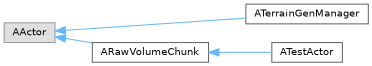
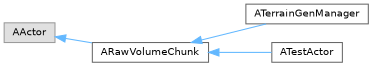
edge "ATerrainGenManager" -> "AActor": now "ATerrainGenManager" -> "ARawVolumeChunk"
